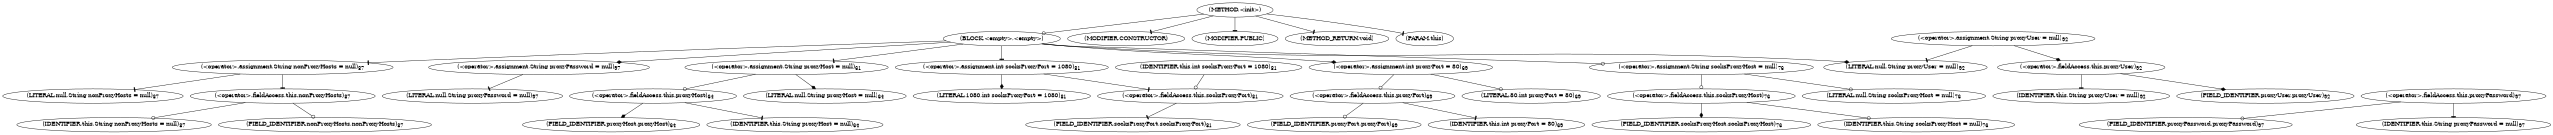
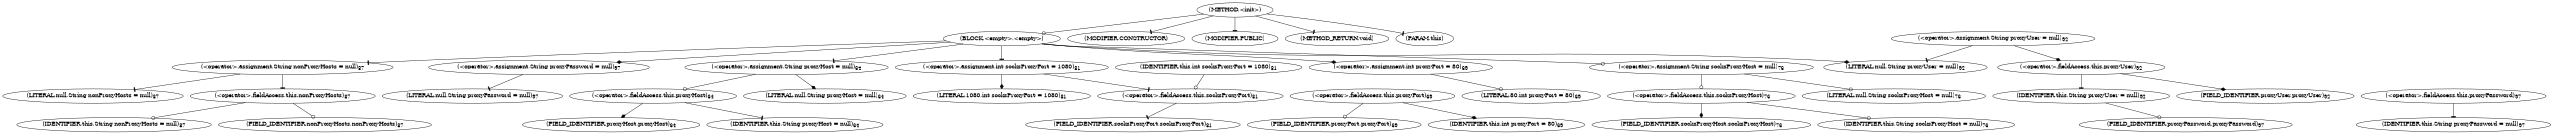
node "(<operator>.assignment,String proxyHost = null)": text "61" -> "64"
edge "(<operator>.assignment,int proxyPort = 80)" -> "(<operator>.fieldAccess,this.proxyPort)": removed
edge "(<operator>.fieldAccess,this.proxyPort)" -> "(IDENTIFIER,this,int proxyPort = 80)": arrowhead tee -> diamond
edge "(<operator>.fieldAccess,this.proxyPassword)" -> "(FIELD_IDENTIFIER,proxyPassword,proxyPassword)": now "(IDENTIFIER,this,String proxyUser = null)" -> "(FIELD_IDENTIFIER,proxyPassword,proxyPassword)"
